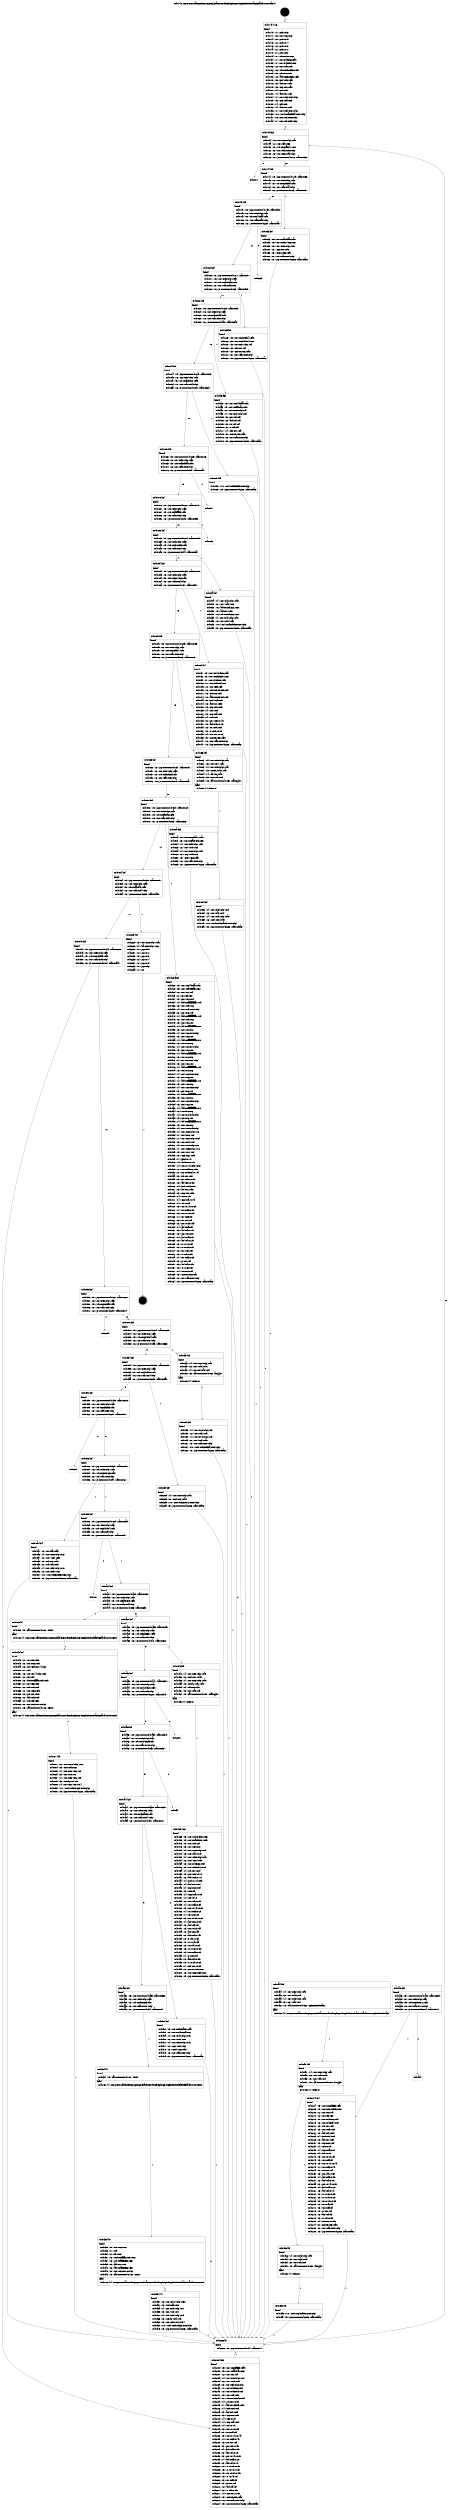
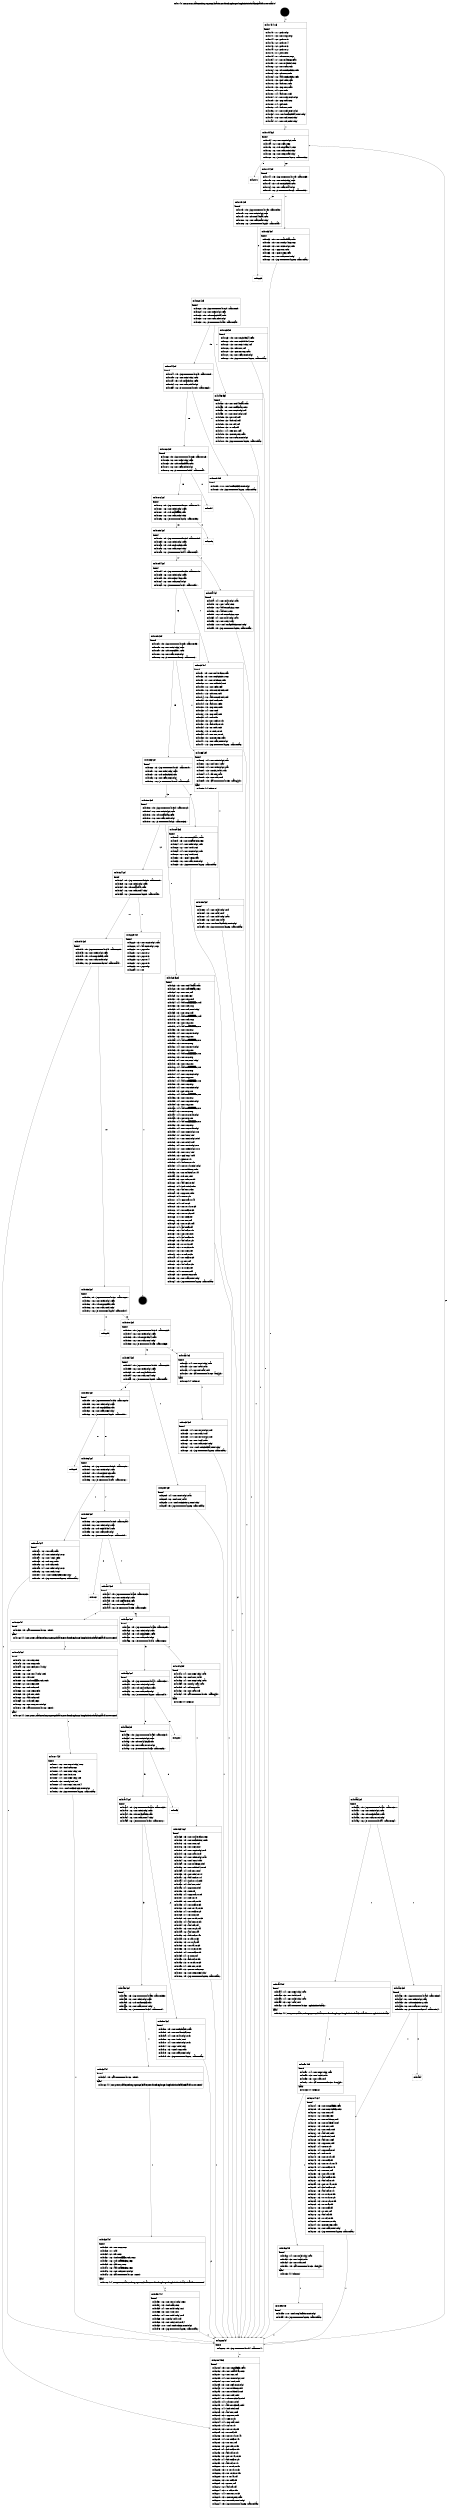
node "0x40180c [28]": removed
edge "0x4018ec [28]" -> "0x401e1a [36]": added, label "2"
node "0x401aac [28]": added
edge "0x40218d [156]" -> "0x4022e6 [5]": reversed
